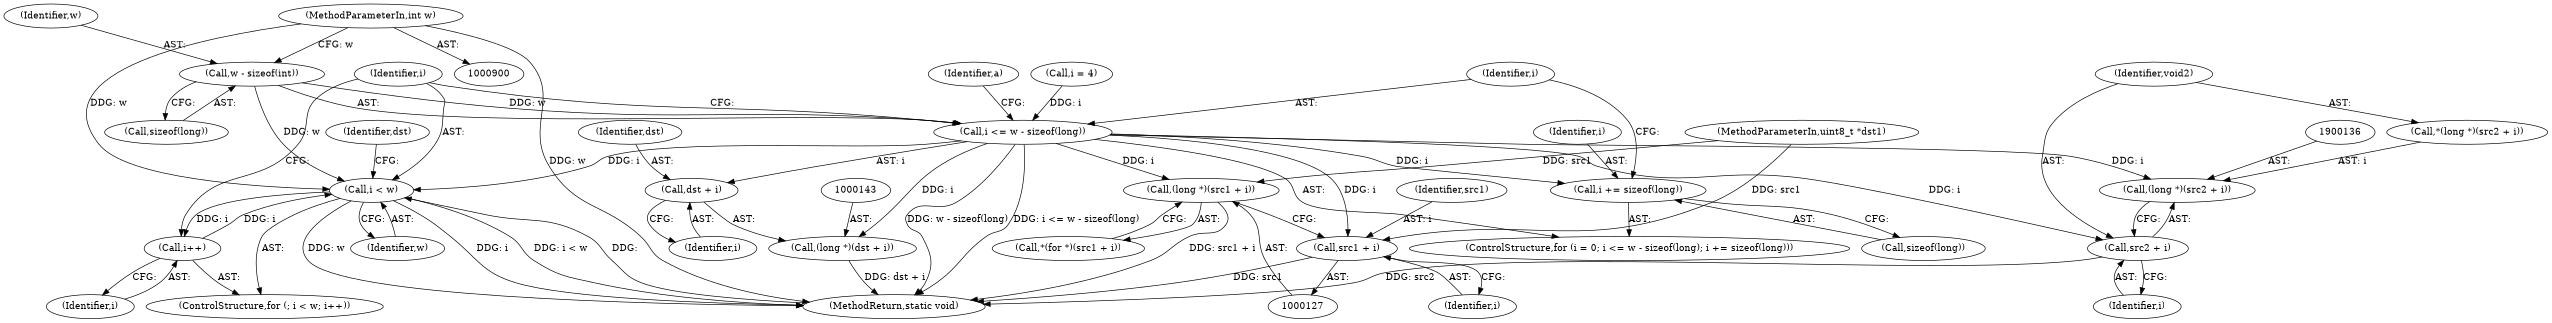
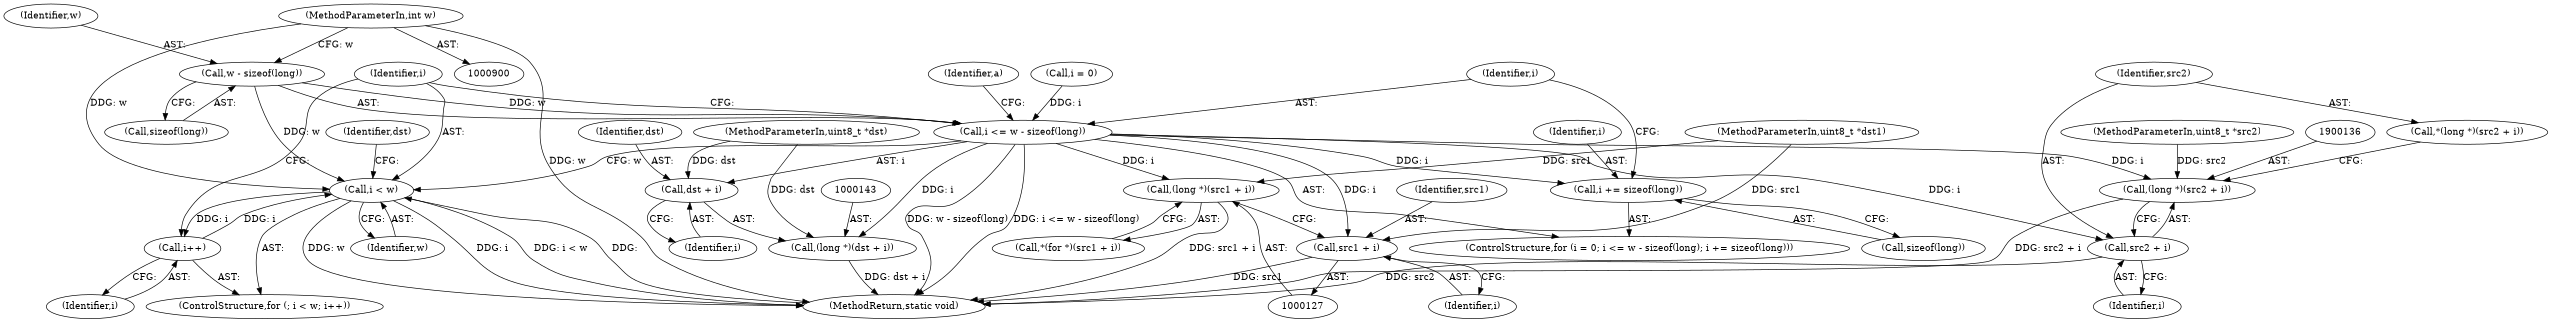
node "(Call,w - sizeof(int))": label "(Call,w - sizeof(int))" -> "(Call,w - sizeof(long))"
node "(Call,i = 4)": label "(Call,i = 4)" -> "(Call,i = 0)"
node "(Identifier,void2)": label "(Identifier,void2)" -> "(Identifier,src2)"
node "(MethodParameterIn,uint8_t *dst)": added
node "(MethodParameterIn,uint8_t *src2)": added
edge "(Call,i <= w - sizeof(long))" -> "(Call,i < w)": label "DDG: i" -> "CFG: w"
edge "(Call,*(long *)(src2 + i))" -> "(Call,(long *)(src2 + i))": label "AST: i" -> "CFG: "
edge "(Identifier,src1)" -> "(Call,src1 + i)": label "AST: i" -> "AST: "
edge "(Call,(long *)(src2 + i))" -> "(MethodReturn,static void)": added, label "DDG: src2 + i"
